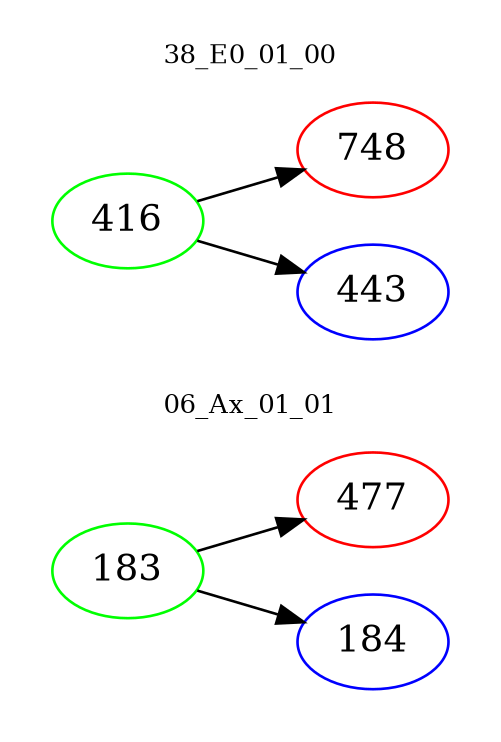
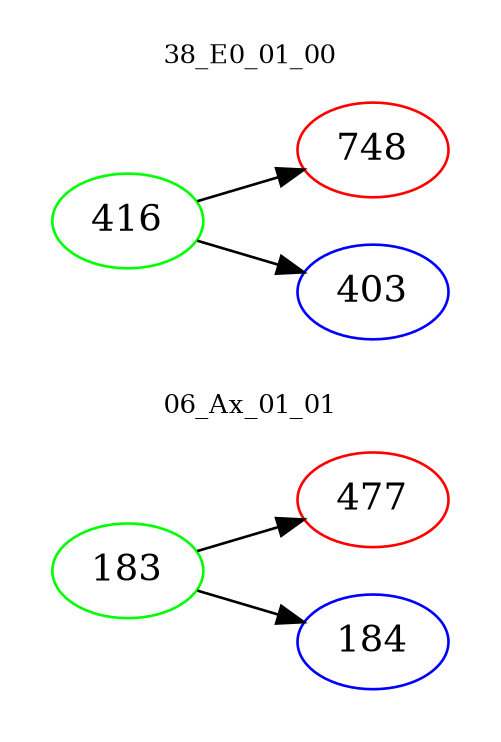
node "443": label "443" -> "403"
